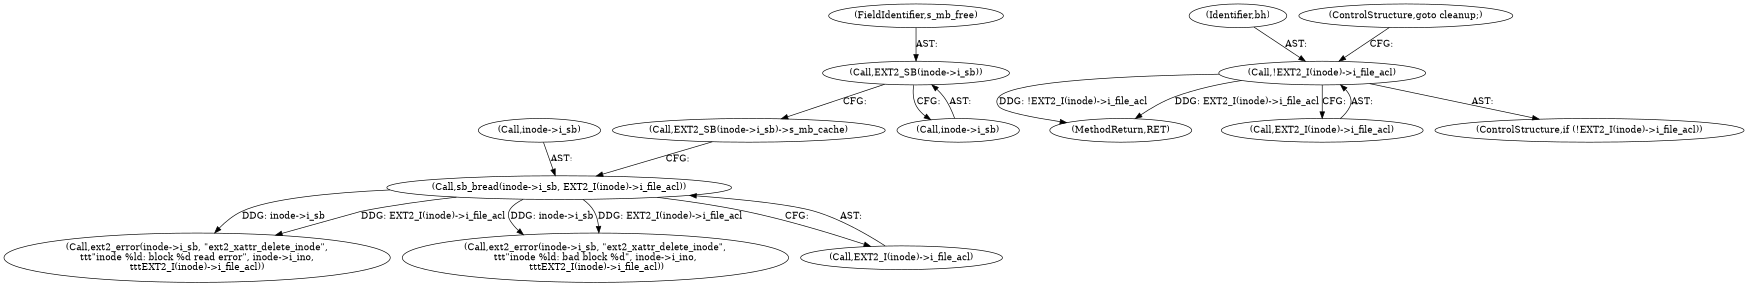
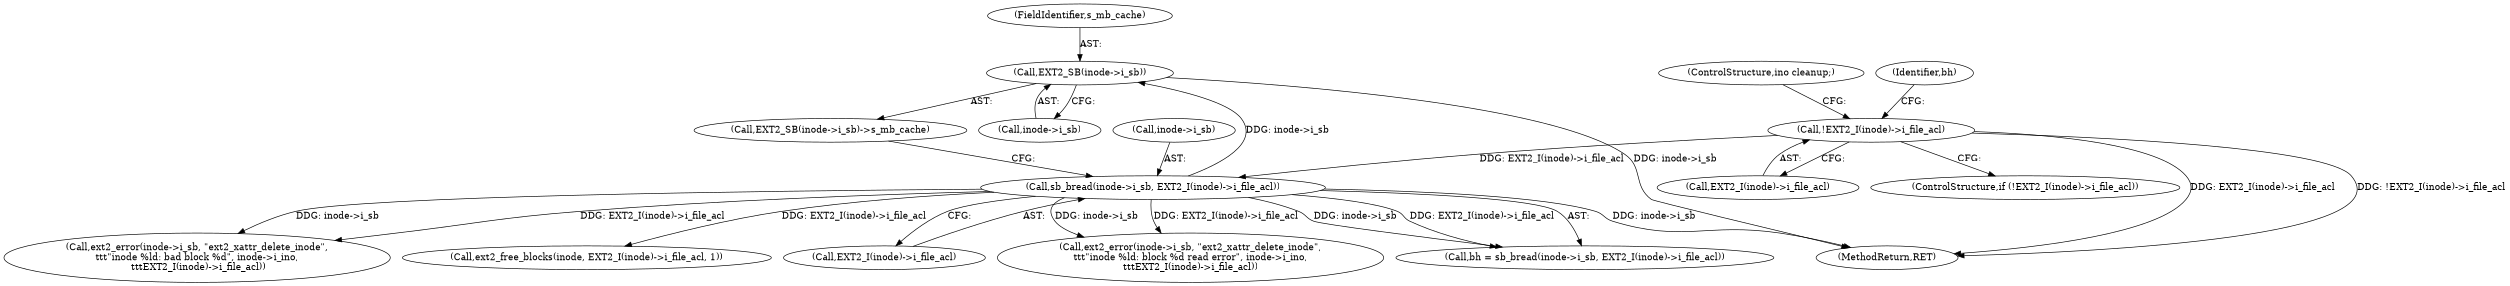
node "(FieldIdentifier,s_mb_free)": label "(FieldIdentifier,s_mb_free)" -> "(FieldIdentifier,s_mb_cache)"
node "(ControlStructure,goto cleanup;)": label "(ControlStructure,goto cleanup;)" -> "(ControlStructure,ino cleanup;)"
edge "(Identifier,bh)" -> "(Call,!EXT2_I(inode)->i_file_acl)": label "AST: " -> "CFG: "
edge "(Call,EXT2_SB(inode->i_sb))" -> "(Call,EXT2_SB(inode->i_sb)->s_mb_cache)": label "CFG: " -> "AST: "
edge "(Call,!EXT2_I(inode)->i_file_acl)" -> "(ControlStructure,if (!EXT2_I(inode)->i_file_acl))": label "AST: " -> "CFG: "
edge "(Call,sb_bread(inode->i_sb, EXT2_I(inode)->i_file_acl))" -> "(Call,EXT2_SB(inode->i_sb))": added, label "DDG: inode->i_sb"
edge "(Call,EXT2_SB(inode->i_sb))" -> "(MethodReturn,RET)": added, label "DDG: inode->i_sb"
edge "(Call,!EXT2_I(inode)->i_file_acl)" -> "(Call,sb_bread(inode->i_sb, EXT2_I(inode)->i_file_acl))": added, label "DDG: EXT2_I(inode)->i_file_acl"
edge "(Call,sb_bread(inode->i_sb, EXT2_I(inode)->i_file_acl))" -> "(MethodReturn,RET)": added, label "DDG: inode->i_sb"
node "(Call,ext2_free_blocks(inode, EXT2_I(inode)->i_file_acl, 1))": added
node "(Call,bh = sb_bread(inode->i_sb, EXT2_I(inode)->i_file_acl))": added
